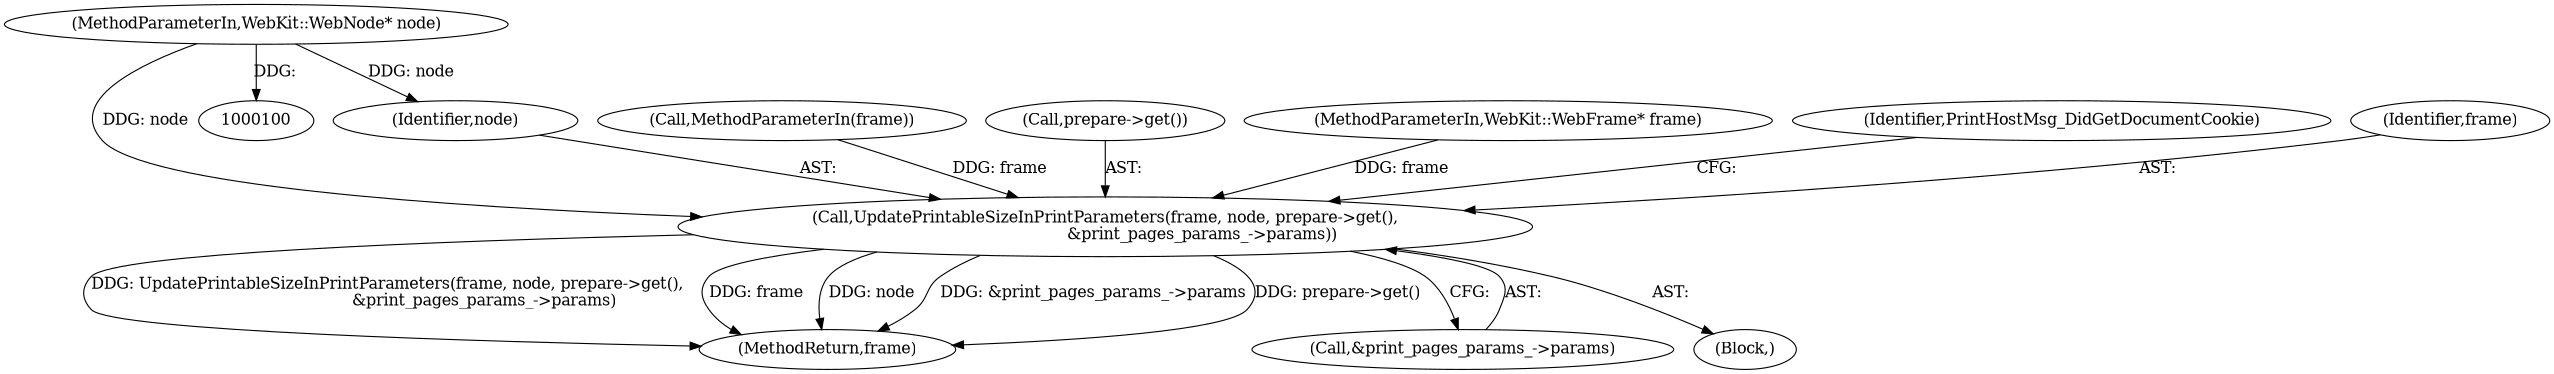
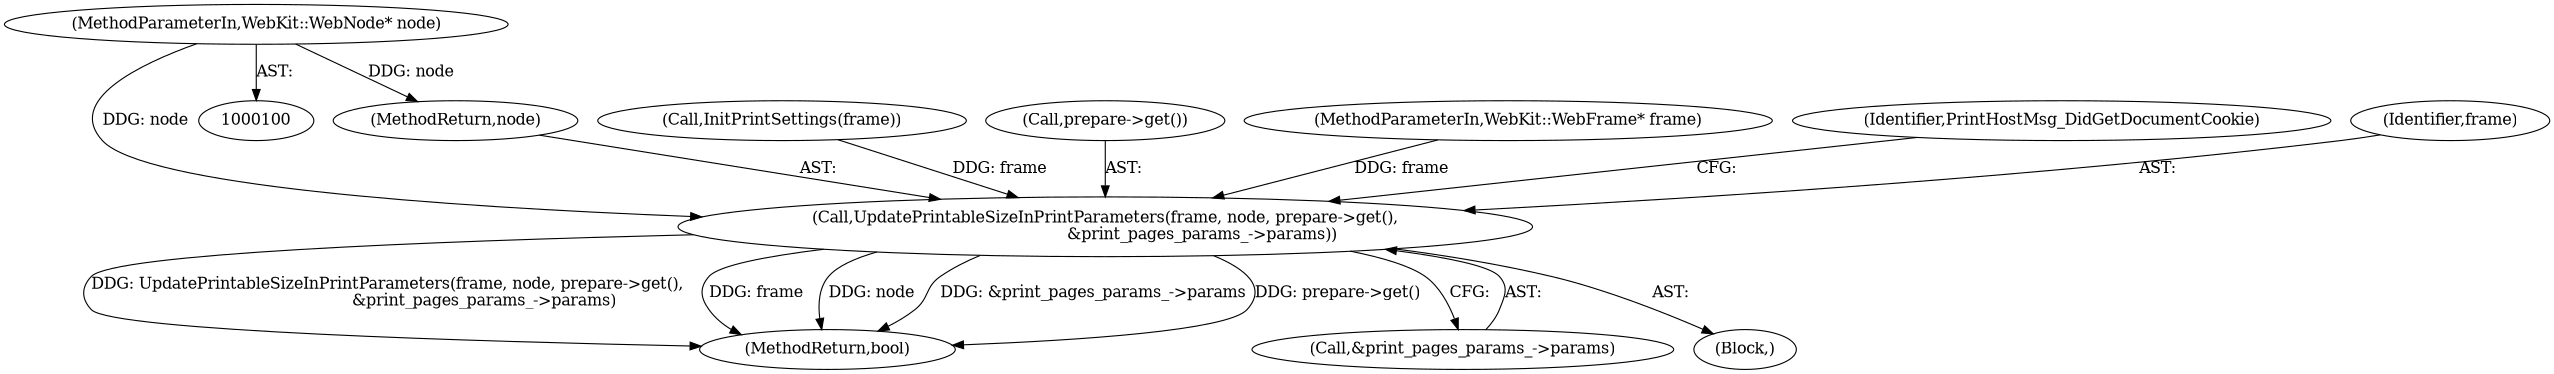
edge "(MethodParameterIn,WebKit::WebNode* node)" -> "1000100": label "DDG: " -> "AST: "
node "(Identifier,node)": label "(Identifier,node)" -> "(MethodReturn,node)"
node "(Call,MethodParameterIn(frame))": label "(Call,MethodParameterIn(frame))" -> "(Call,InitPrintSettings(frame))"
node "(MethodReturn,frame)": label "(MethodReturn,frame)" -> "(MethodReturn,bool)"
